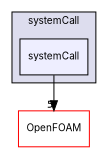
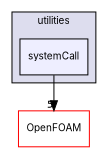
cluster "systemCall": label "systemCall" -> "utilities"
